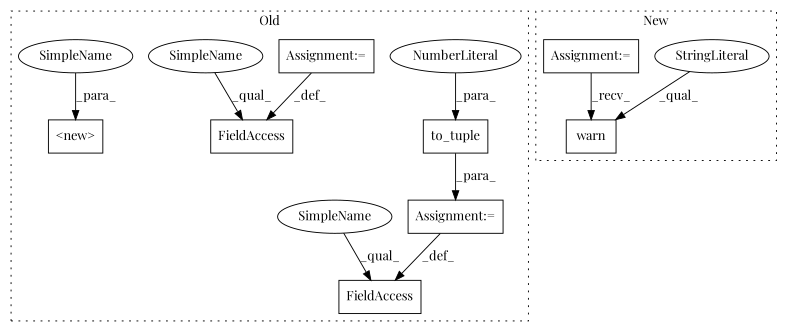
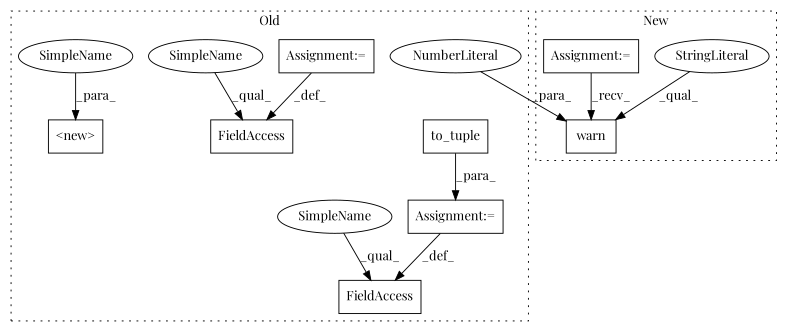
edge "NumberLiteral" -> "to_tuple": now "NumberLiteral" -> "warn"
